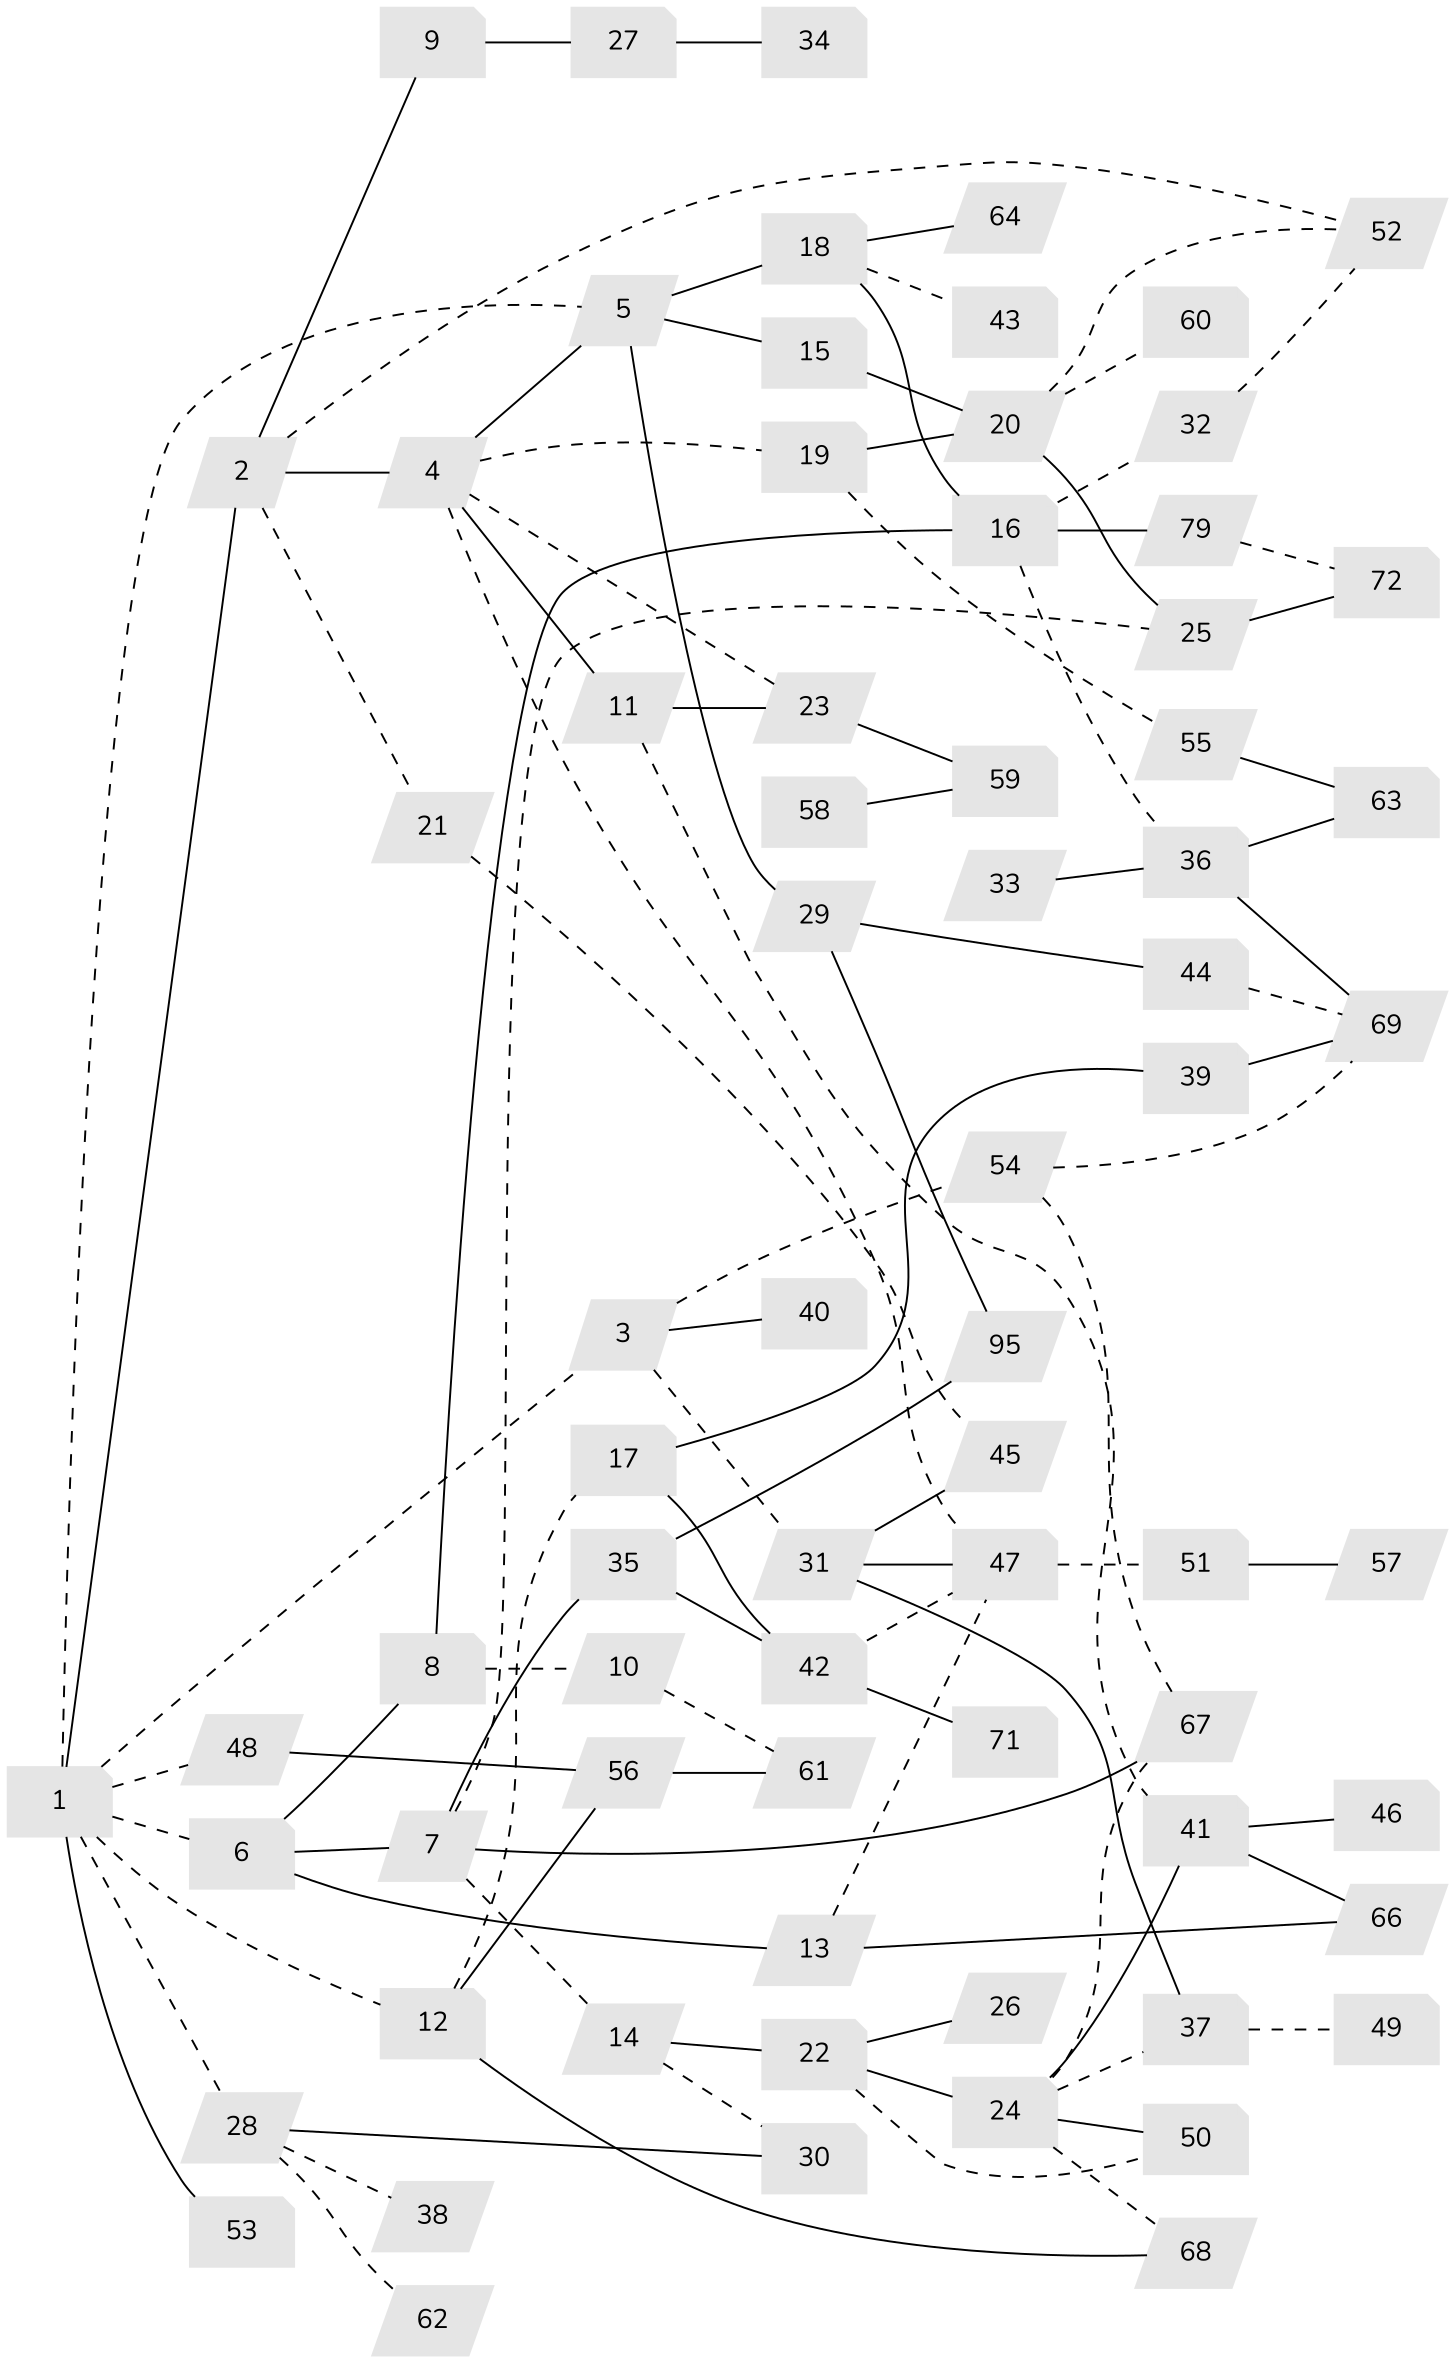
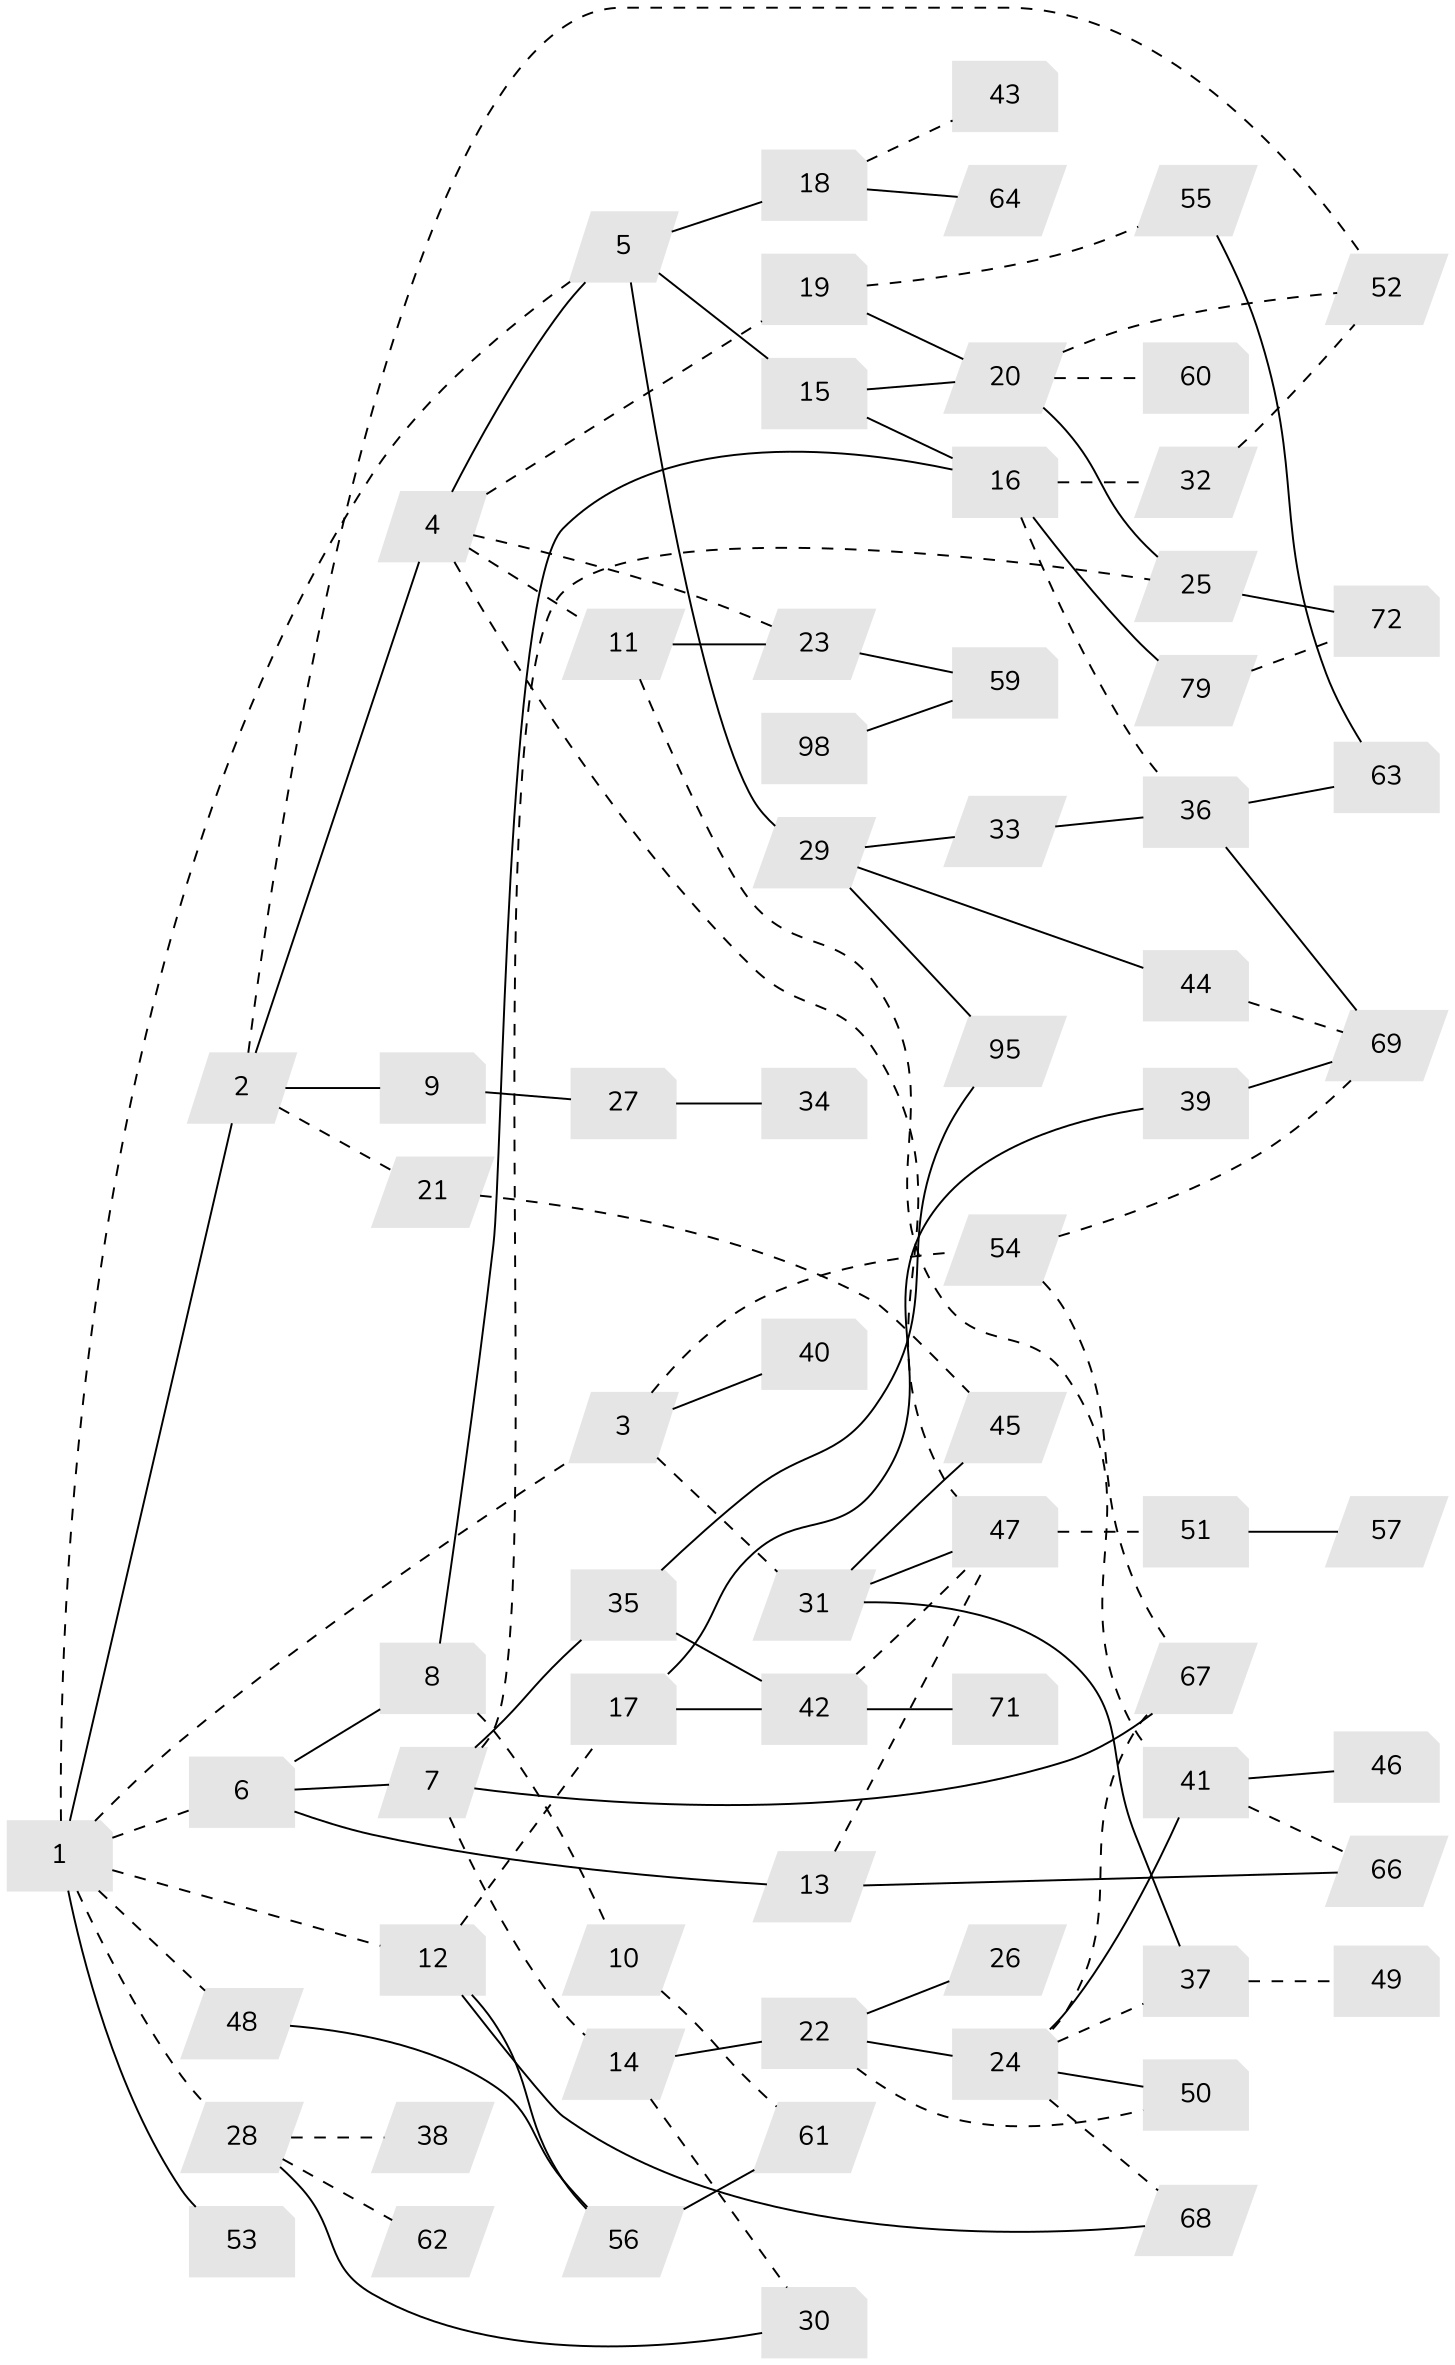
edge "18" -- "16": now "15" -- "16"
edge "4" -- "11": style solid -> dashed
node "58": label "58" -> "98"
edge "33" -- "29": added
edge "41" -- "66": style solid -> dashed
